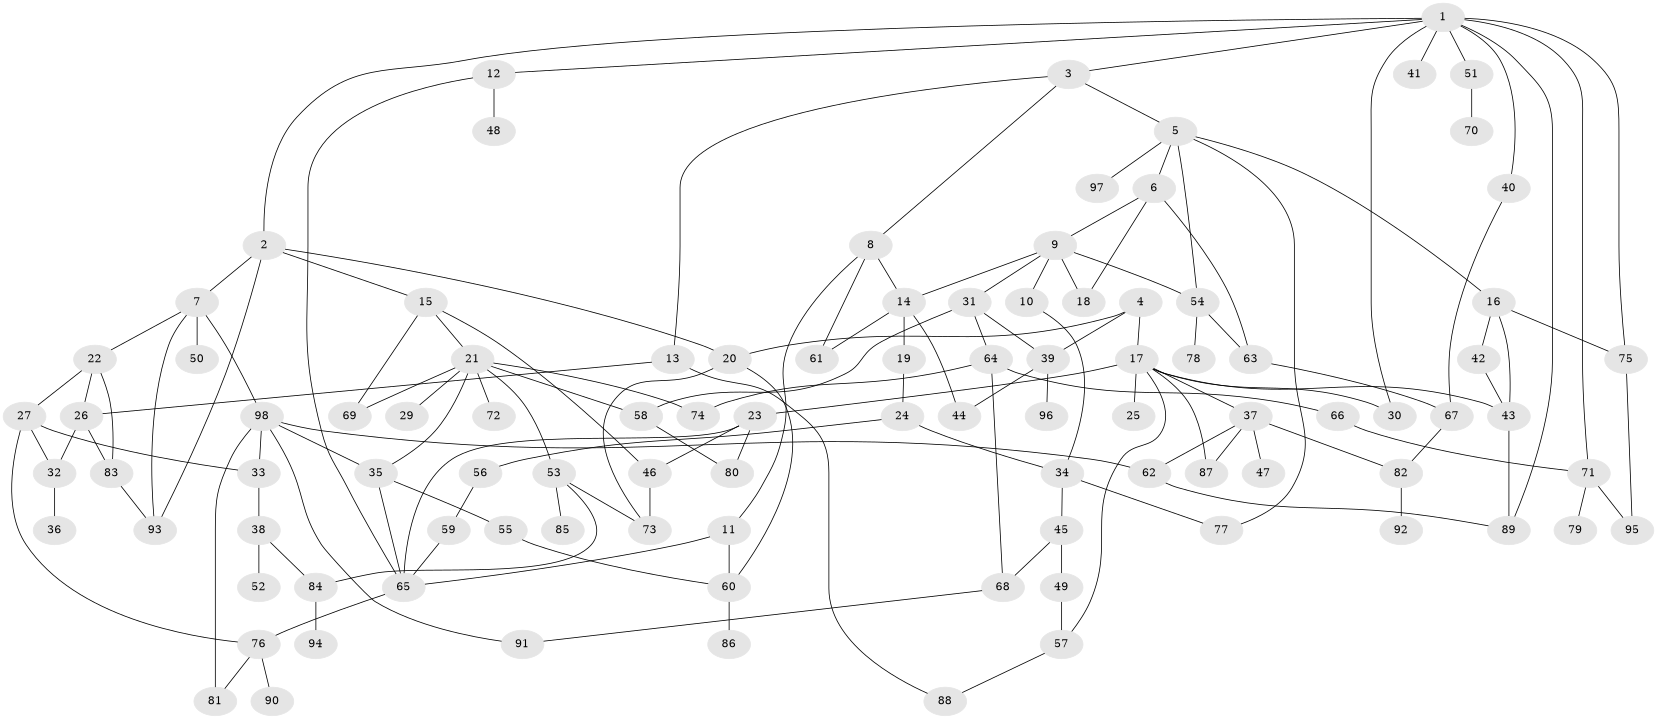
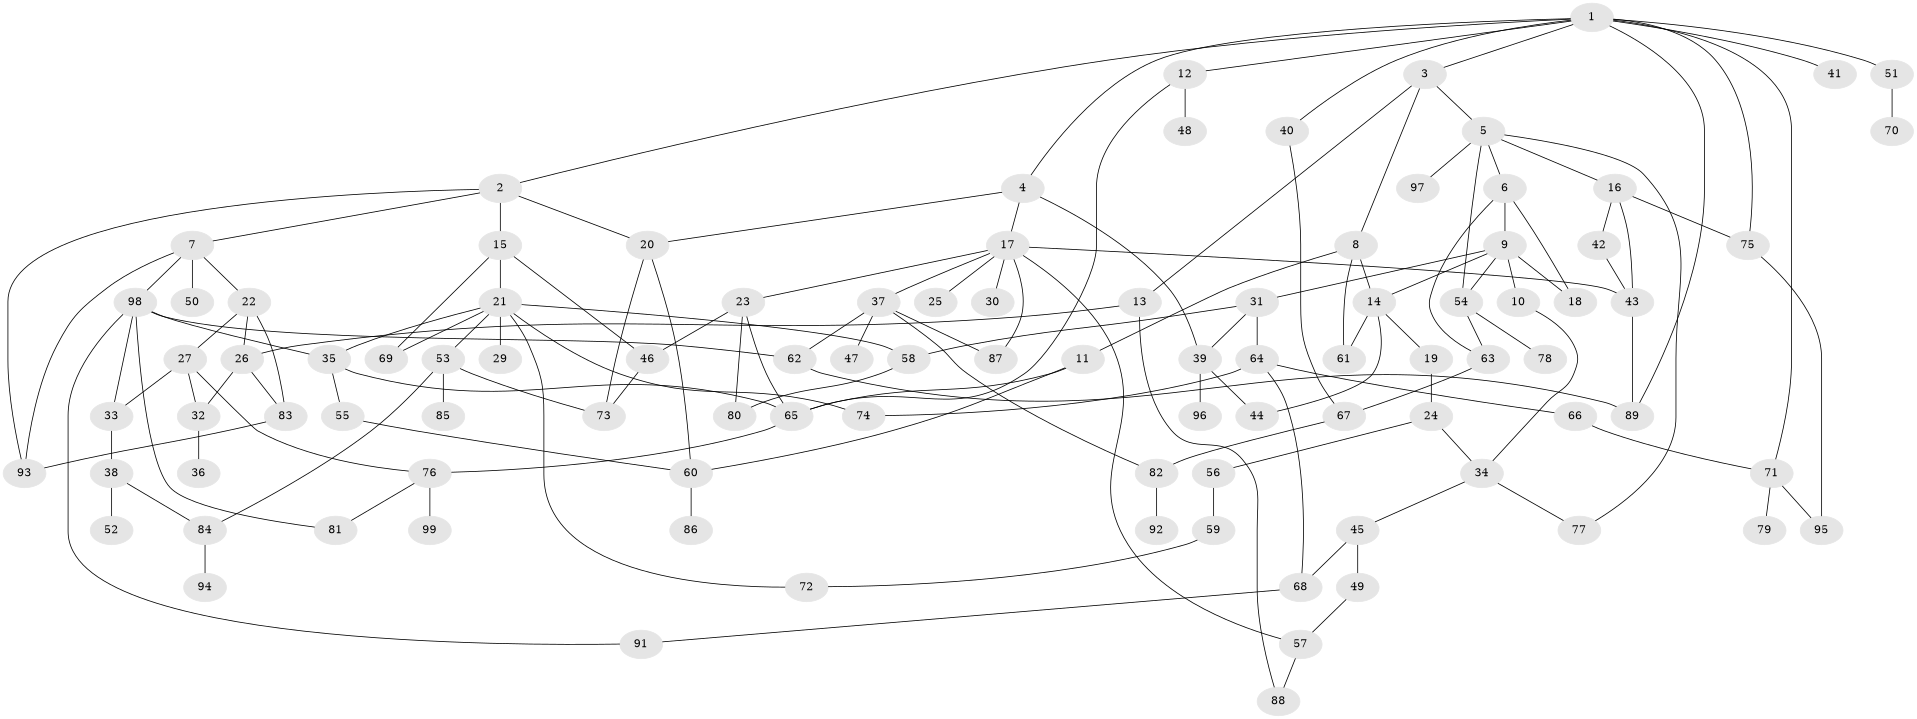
edge "1" -- "30": now "1" -- "4"
edge "59" -- "65": now "59" -- "72"
node "90": label "90" -> "99"
